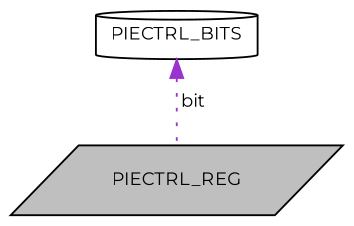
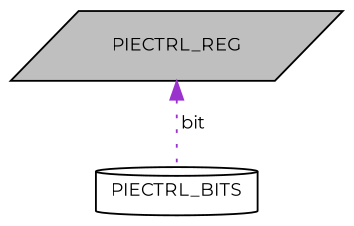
edge "PIECTRL_REG" -> "PIECTRL_BITS": reversed
